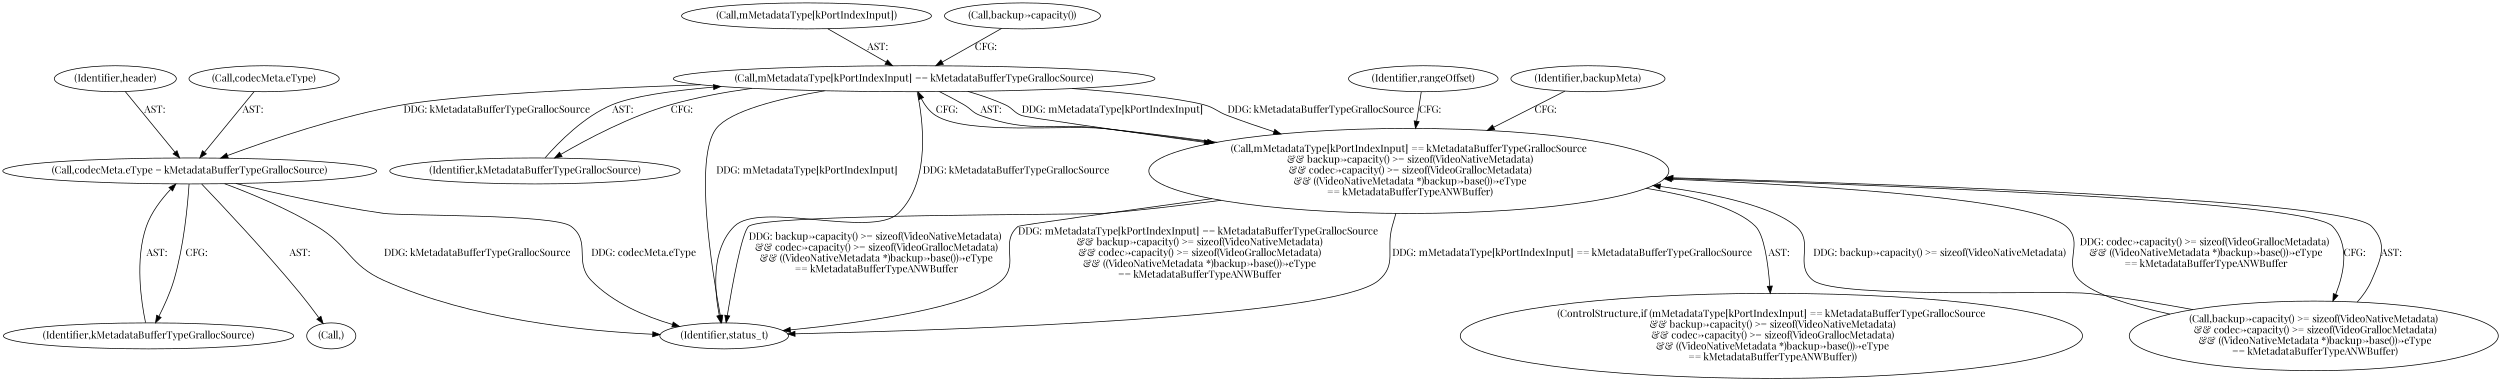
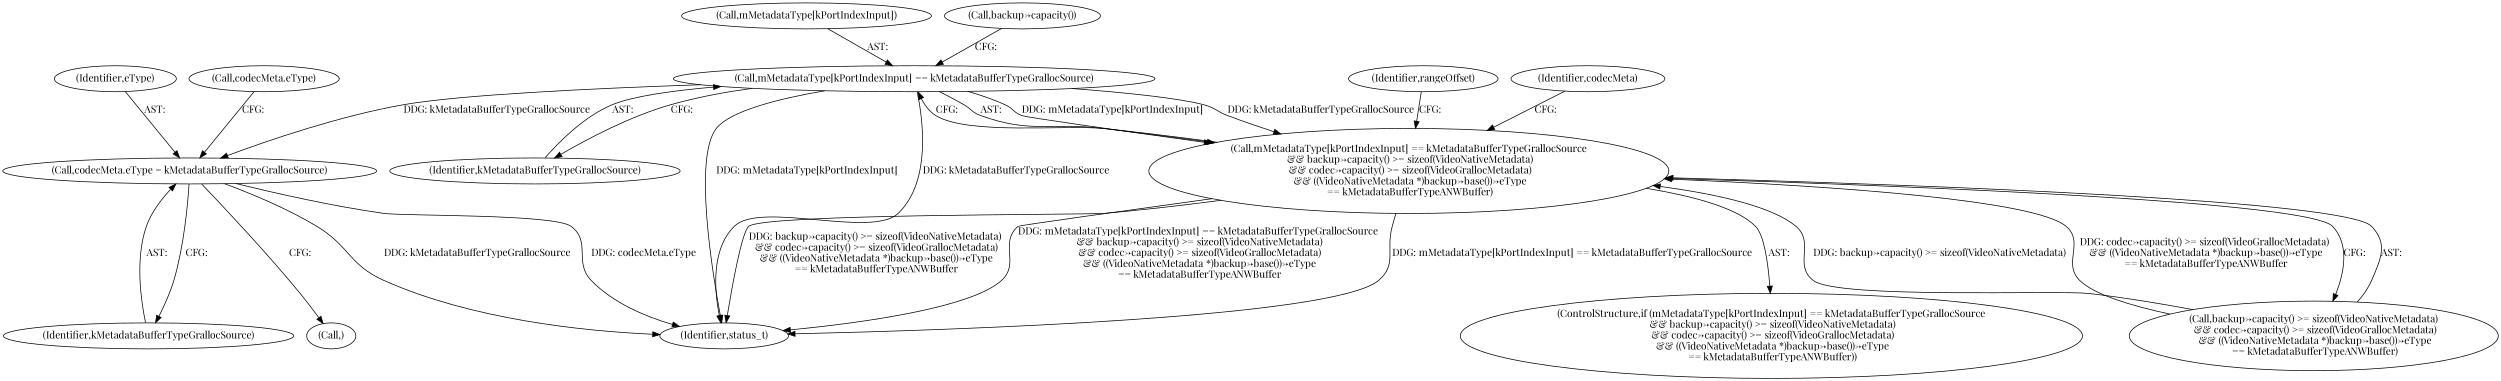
node "(Identifier,header)": label "(Identifier,header)" -> "(Identifier,eType)"
node "(Identifier,backupMeta)": label "(Identifier,backupMeta)" -> "(Identifier,codecMeta)"
edge "(Call,codecMeta.eType)" -> "(Call,codecMeta.eType = kMetadataBufferTypeGrallocSource)": label "AST: " -> "CFG: "
edge "(Call,codecMeta.eType = kMetadataBufferTypeGrallocSource)" -> "(Call,)": label "AST: " -> "CFG: "
